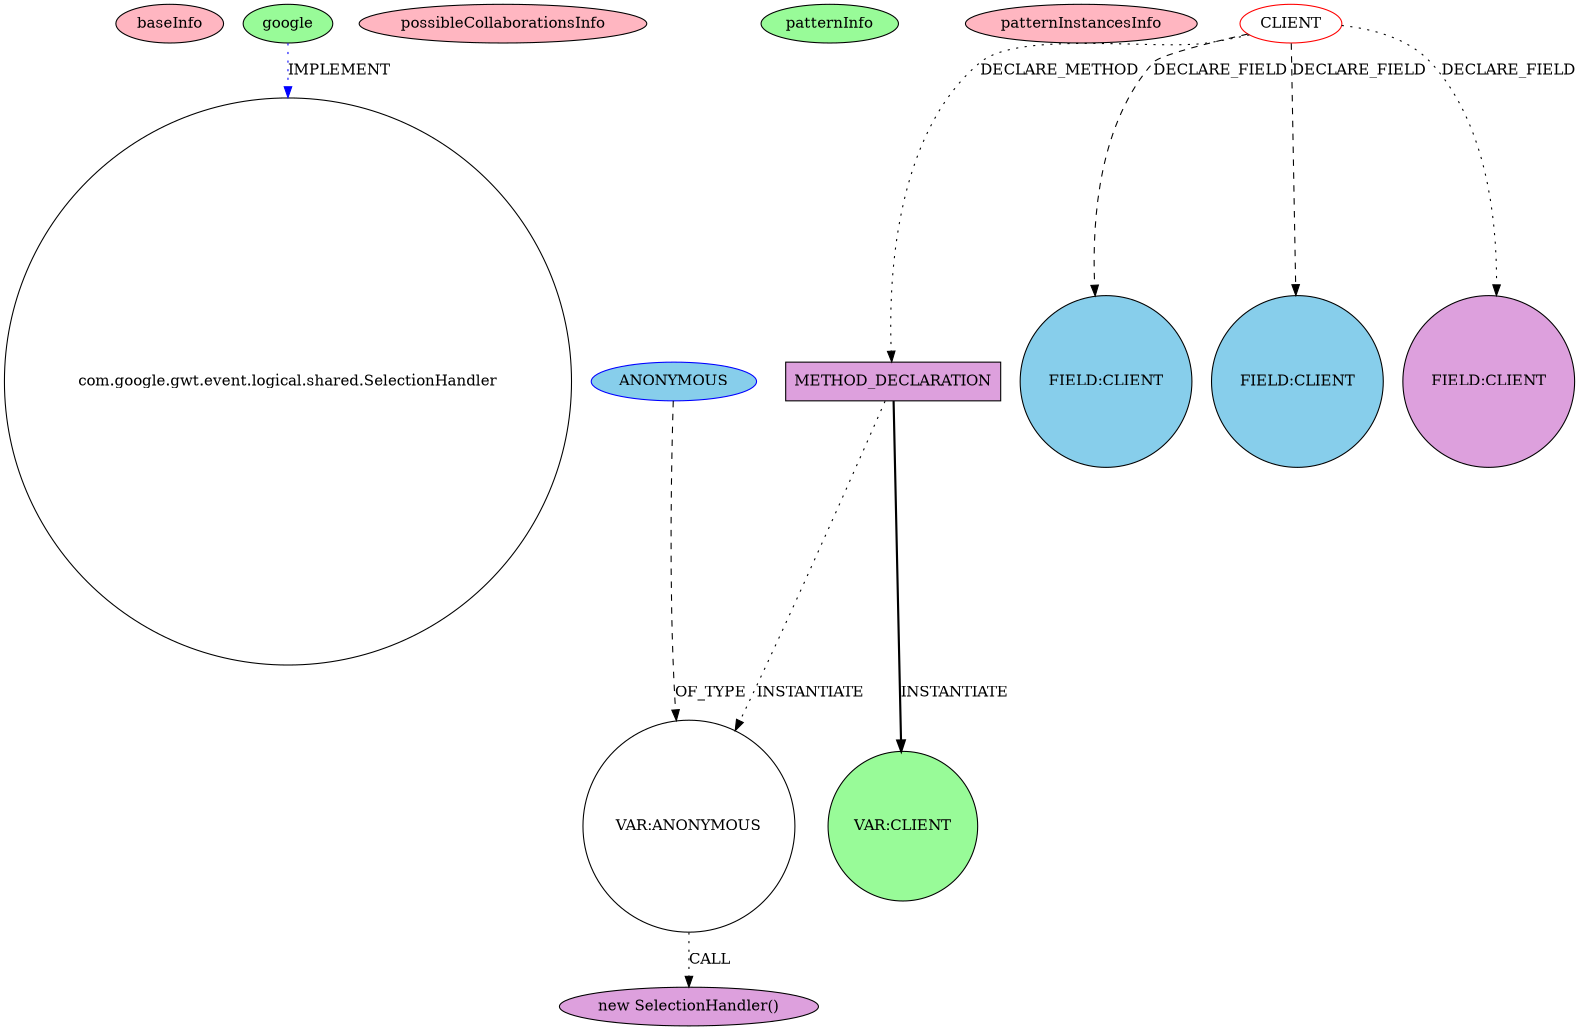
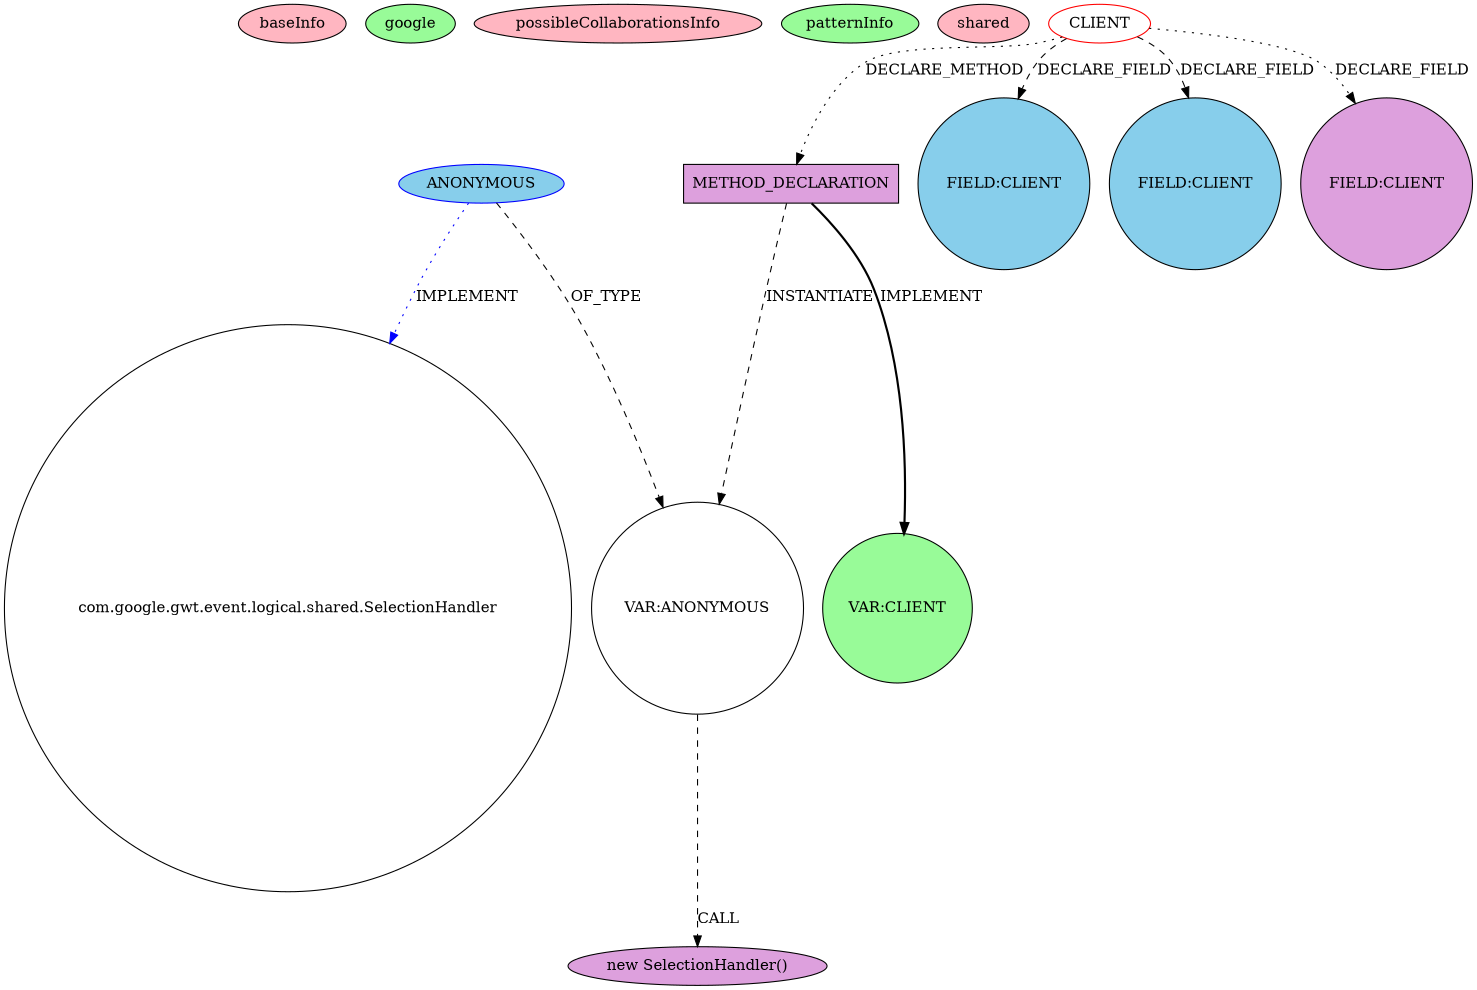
node "patternInstancesInfo": label "patternInstancesInfo" -> "shared"
edge "google" -> "com.google.gwt.event.logical.shared.SelectionHandler": now "ANONYMOUS" -> "com.google.gwt.event.logical.shared.SelectionHandler"
edge "METHOD_DECLARATION" -> "VAR:ANONYMOUS": style dotted -> dashed
edge "METHOD_DECLARATION" -> "VAR:CLIENT": label "INSTANTIATE" -> "IMPLEMENT"
edge "VAR:ANONYMOUS" -> "new SelectionHandler()": style dotted -> dashed
